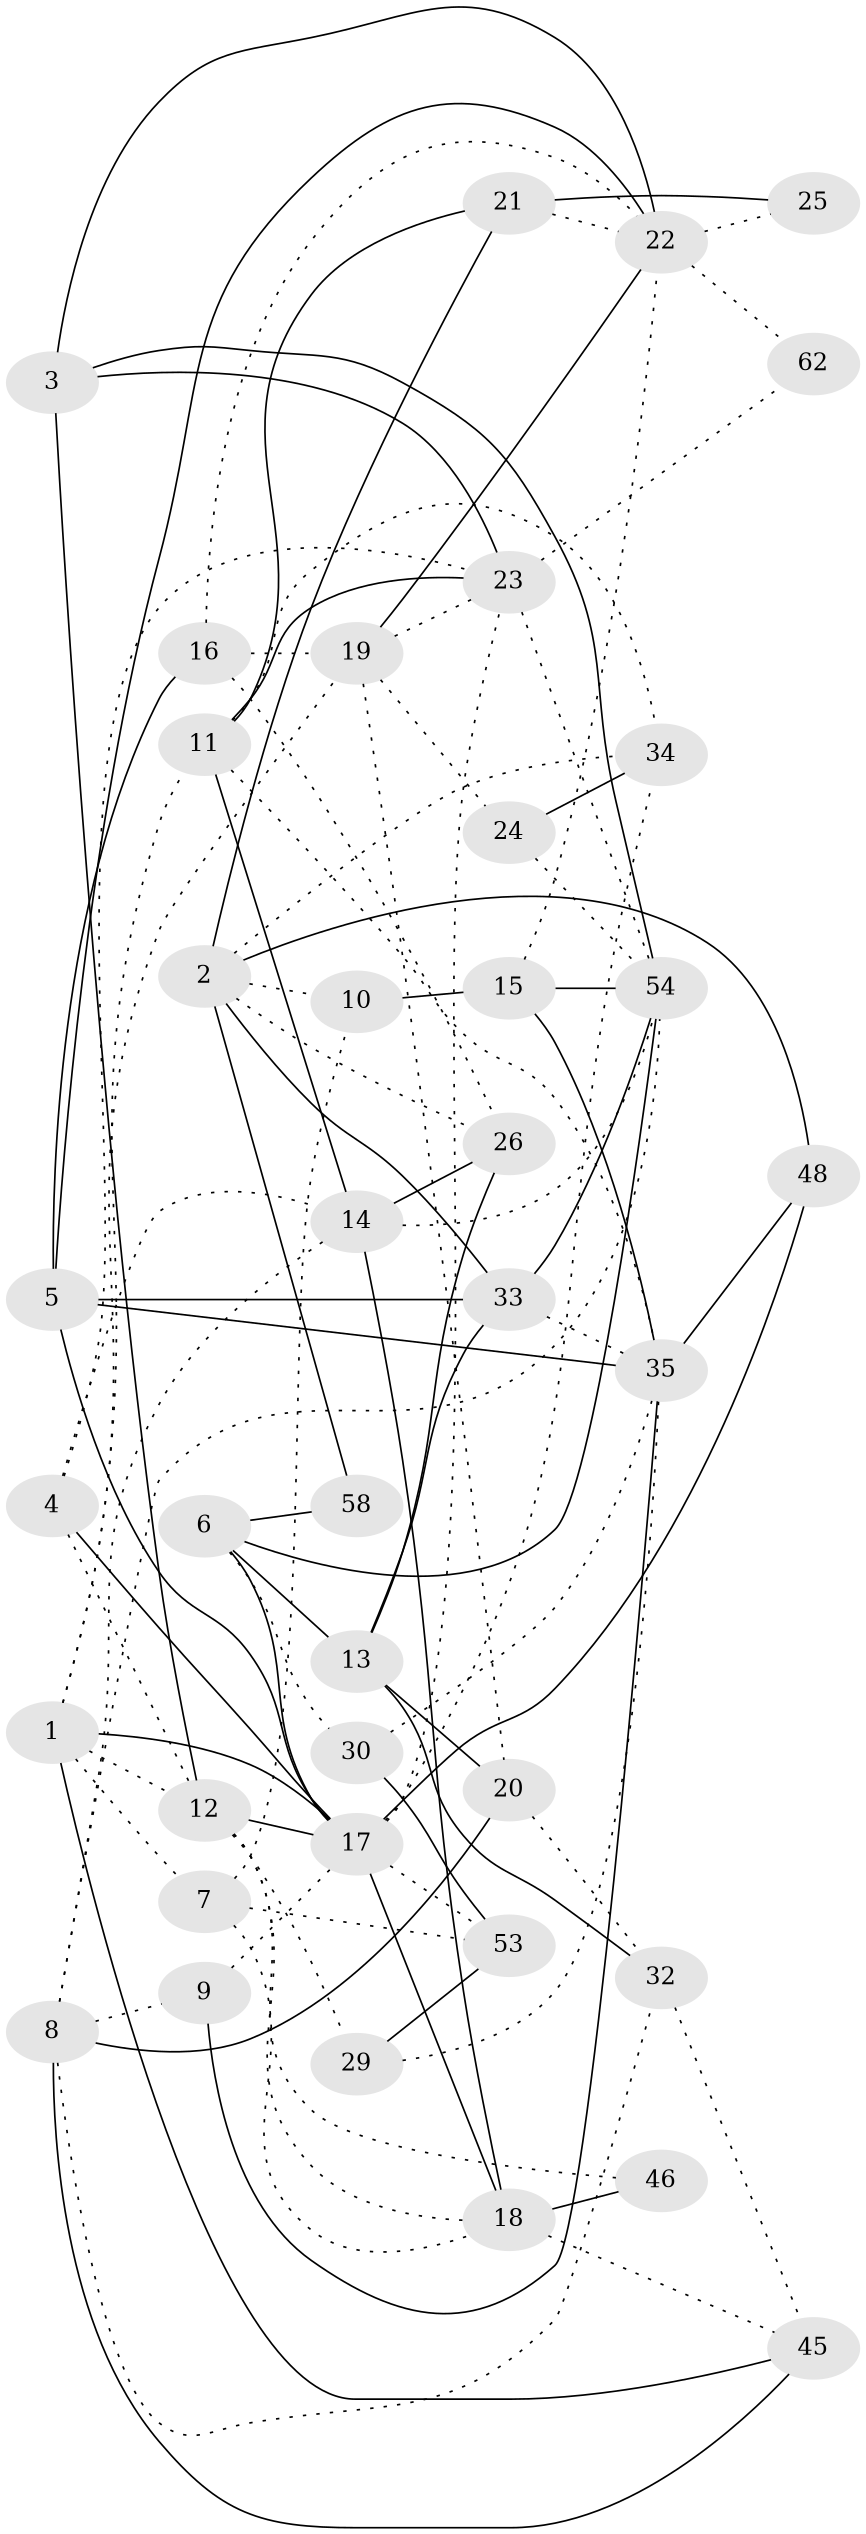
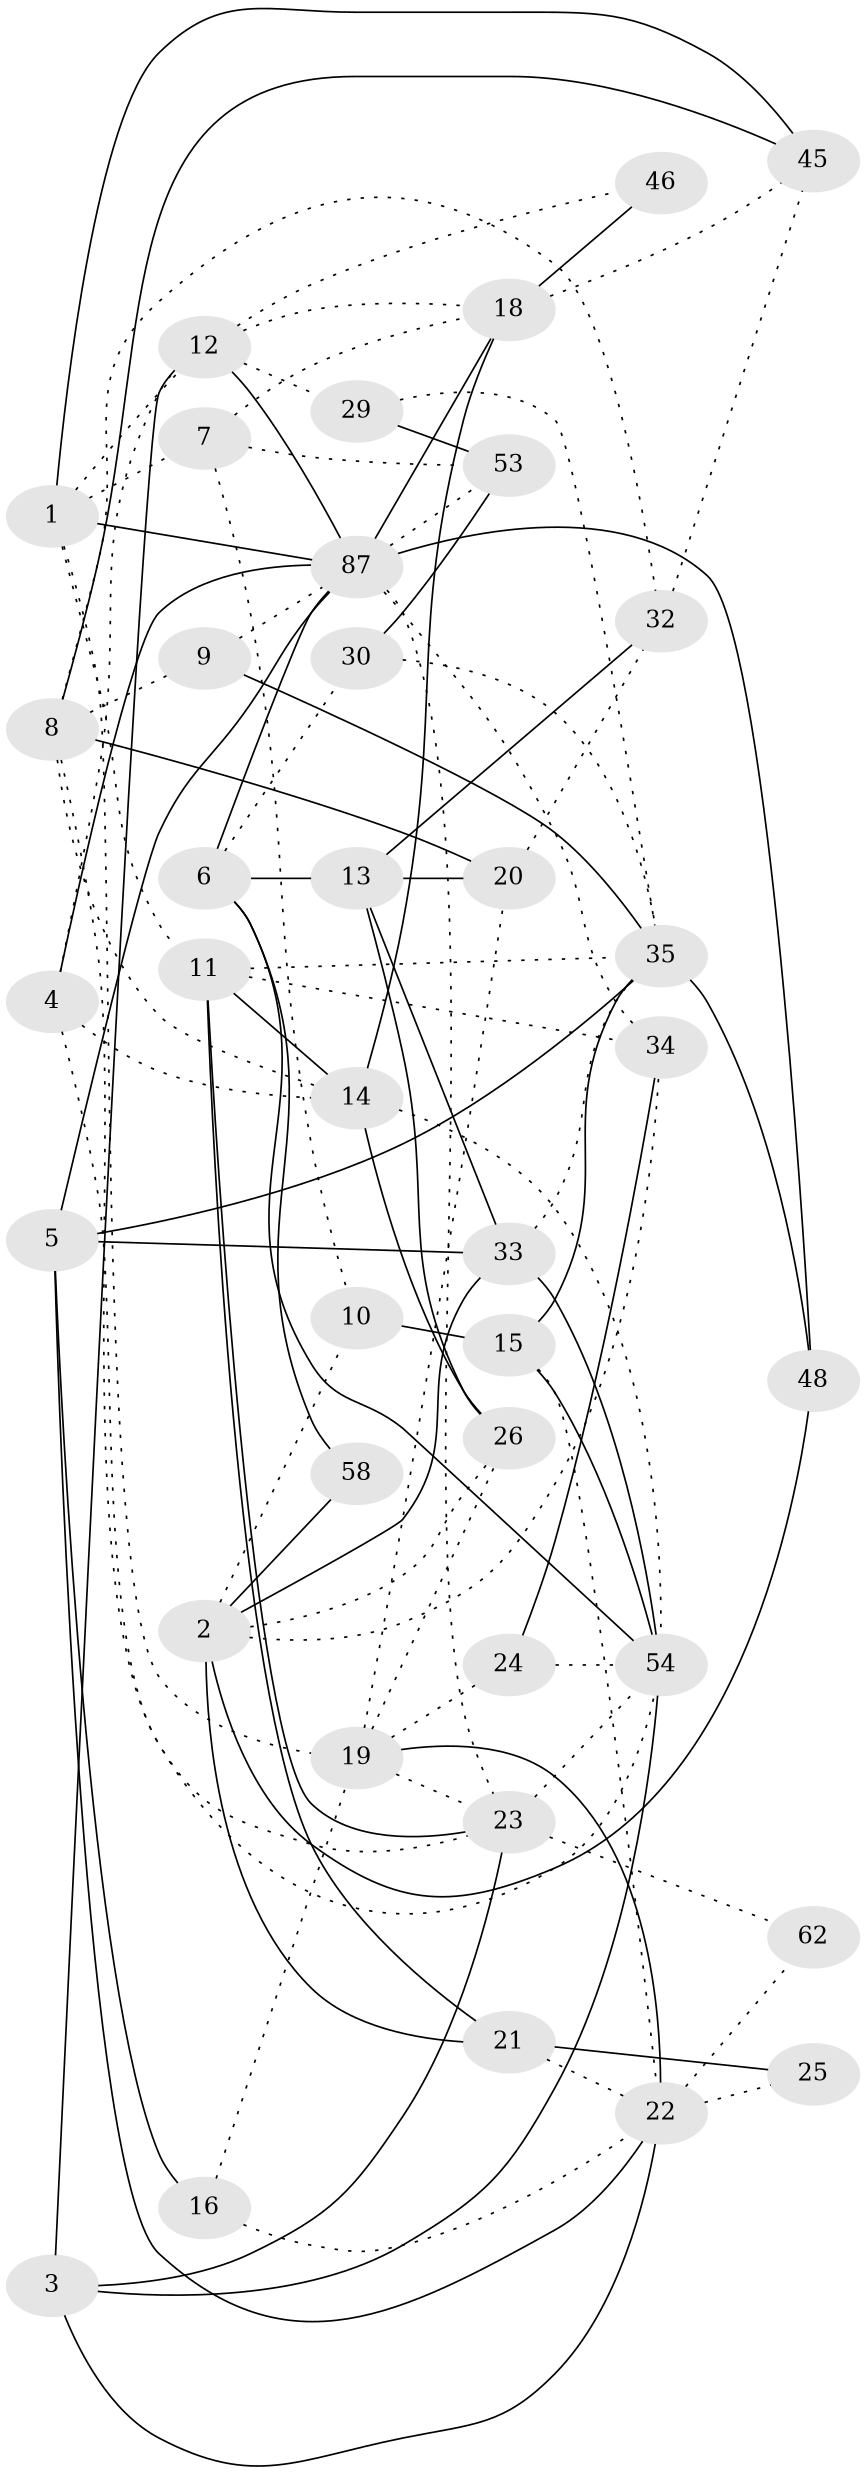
edge "16" -- "26": now "19" -- "26"
node "17": label "17" -> "87"
